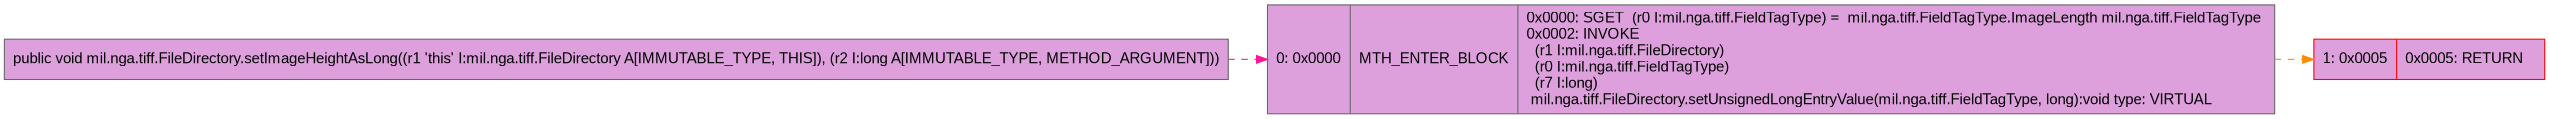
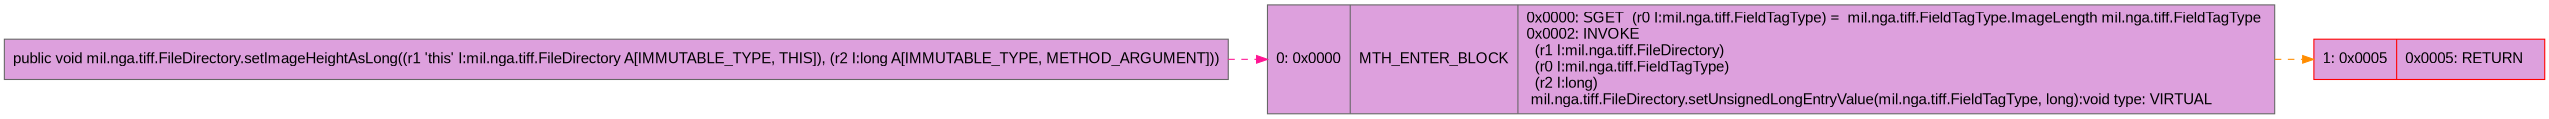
node "0: 0x0000": text "(r7 I:long)" -> "(r2 I:long)"
